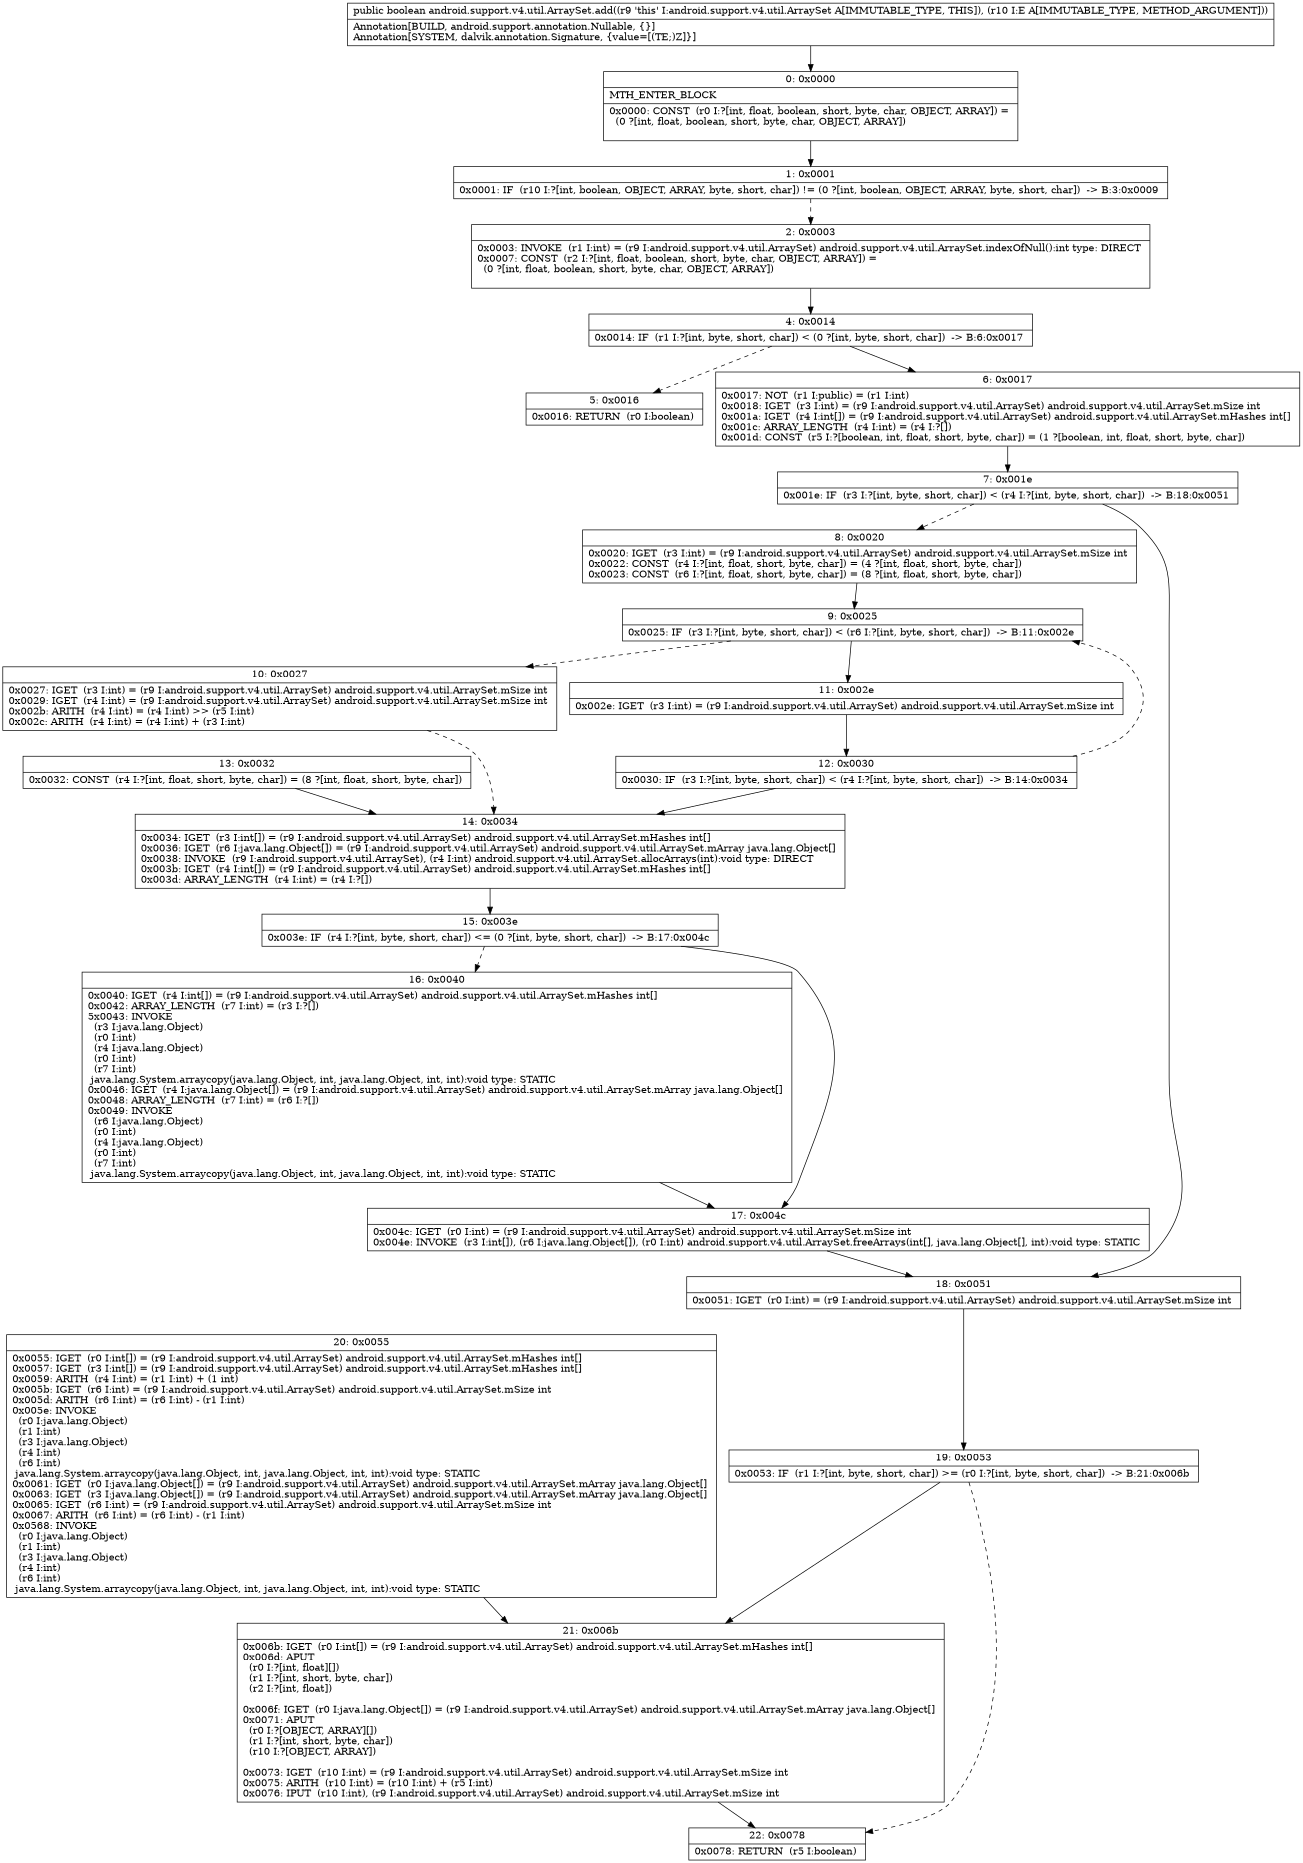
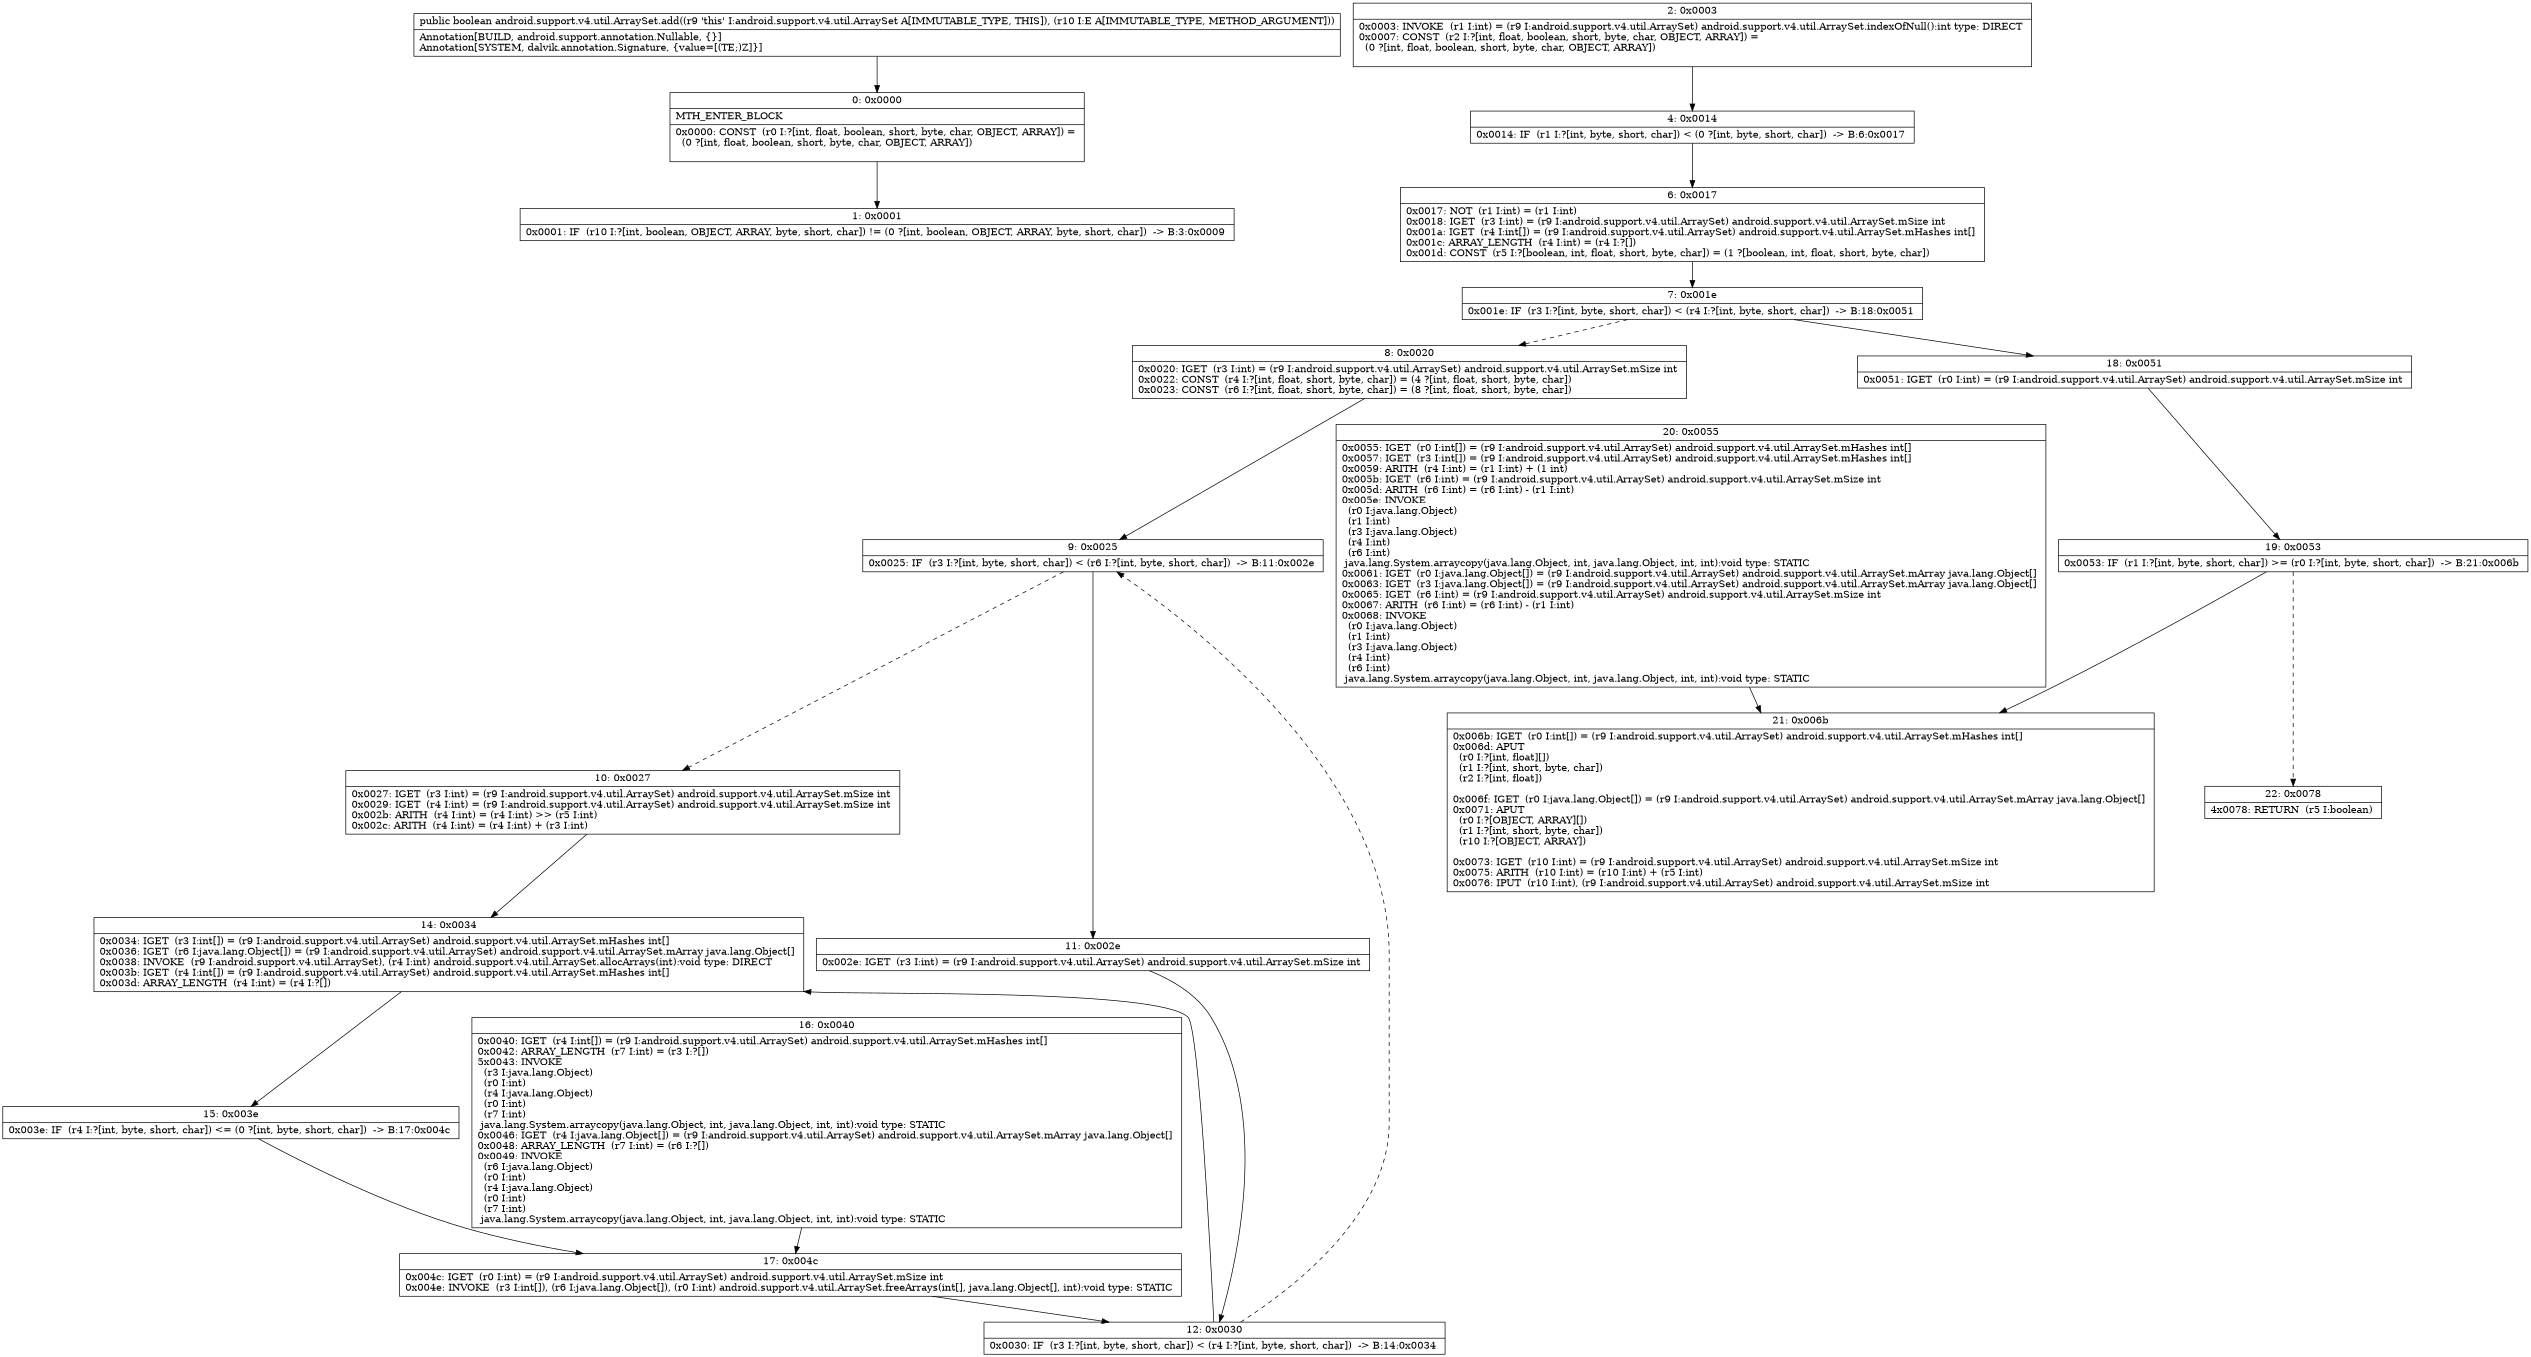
edge "1: 0x0001" -> "2: 0x0003": removed
node "6: 0x0017": text "0x0017: NOT  (r1 I:public) = (r1 I:int)" -> "0x0017: NOT  (r1 I:int) = (r1 I:int)"
node "5: 0x0016": removed
edge "10: 0x0027" -> "14: 0x0034": style dashed -> solid
node "13: 0x0032": removed
edge "15: 0x003e" -> "16: 0x0040": removed
edge "17: 0x004c" -> "18: 0x0051": now "17: 0x004c" -> "12: 0x0030"
node "20: 0x0055": text "0x0568: INVOKE" -> "0x0068: INVOKE"
edge "21: 0x006b" -> "22: 0x0078": removed
node "22: 0x0078": text "0x0078: RETURN  (r5 I:boolean)" -> "4x0078: RETURN  (r5 I:boolean)"
